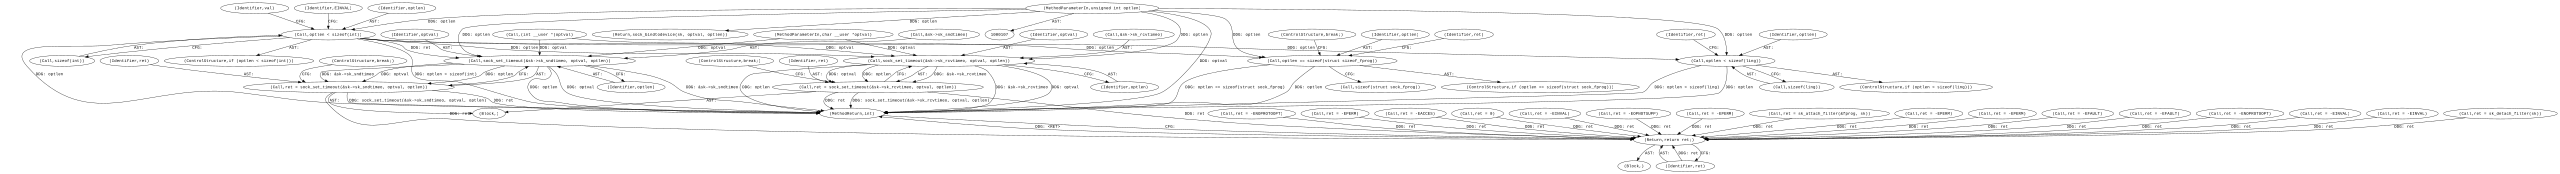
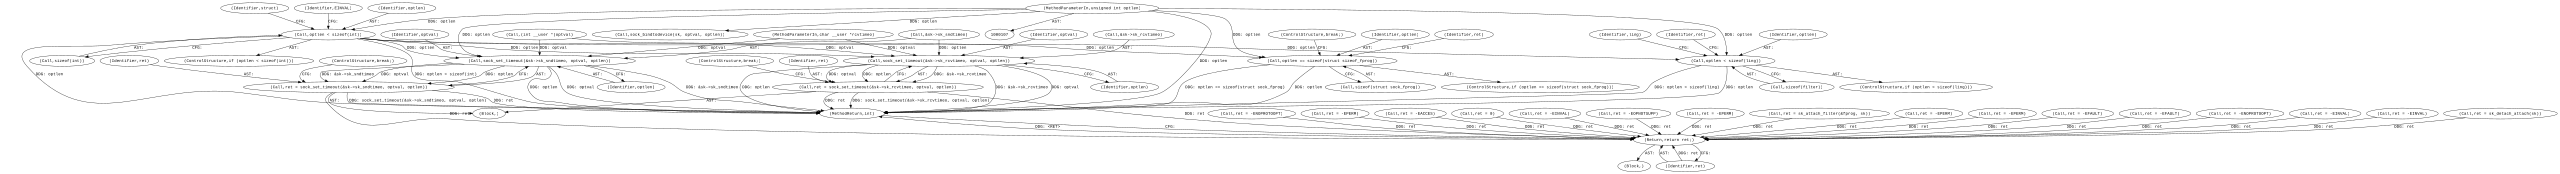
node "(Identifier,val)": label "(Identifier,val)" -> "(Identifier,struct)"
node "(Return,sock_bindtodevice(sk, optval, optlen))": label "(Return,sock_bindtodevice(sk, optval, optlen))" -> "(Call,sock_bindtodevice(sk, optval, optlen))"
node "(MethodParameterIn,char __user *optval)": label "(MethodParameterIn,char __user *optval)" -> "(MethodParameterIn,char __user *rcvtimeo)"
node "(Identifier,ling)": added
edge "(Call,optlen < sizeof(int))" -> "(Call,sock_set_timeout(&sk->sk_sndtimeo, optval, optlen))": label "DDG: ret" -> "DDG: optlen"
edge "(MethodParameterIn,unsigned int optlen)" -> "(Call,sock_set_timeout(&sk->sk_rcvtimeo, optval, optlen))": now "(Call,&sk->sk_sndtimeo)" -> "(Call,sock_set_timeout(&sk->sk_rcvtimeo, optval, optlen))"
edge "(MethodParameterIn,unsigned int optlen)" -> "(MethodReturn,int)": label "DDG: optval" -> "DDG: optlen"
edge "(Call,sizeof(struct sock_fprog))" -> "(Call,optlen == sizeof(struct sizeof_fprog))": added, label "AST:"
node "(Call,sizeof(ling))": label "(Call,sizeof(ling))" -> "(Call,sizeof(filter))"
node "(Call,ret = sk_detach_filter(sk))": label "(Call,ret = sk_detach_filter(sk))" -> "(Call,ret = sk_detach_attach(sk))"
